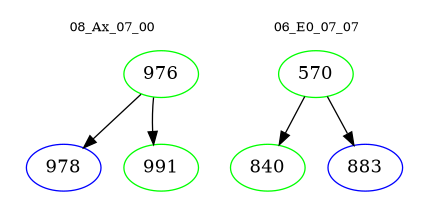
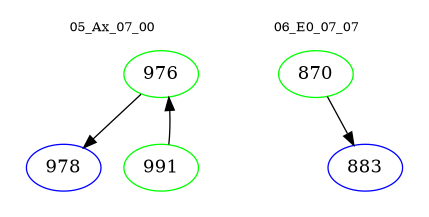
cluster "08_Ax_07_00": label "08_Ax_07_00" -> "05_Ax_07_00"
node "570": label "570" -> "870"
edge "976" -> "991": reversed
node "840": removed
